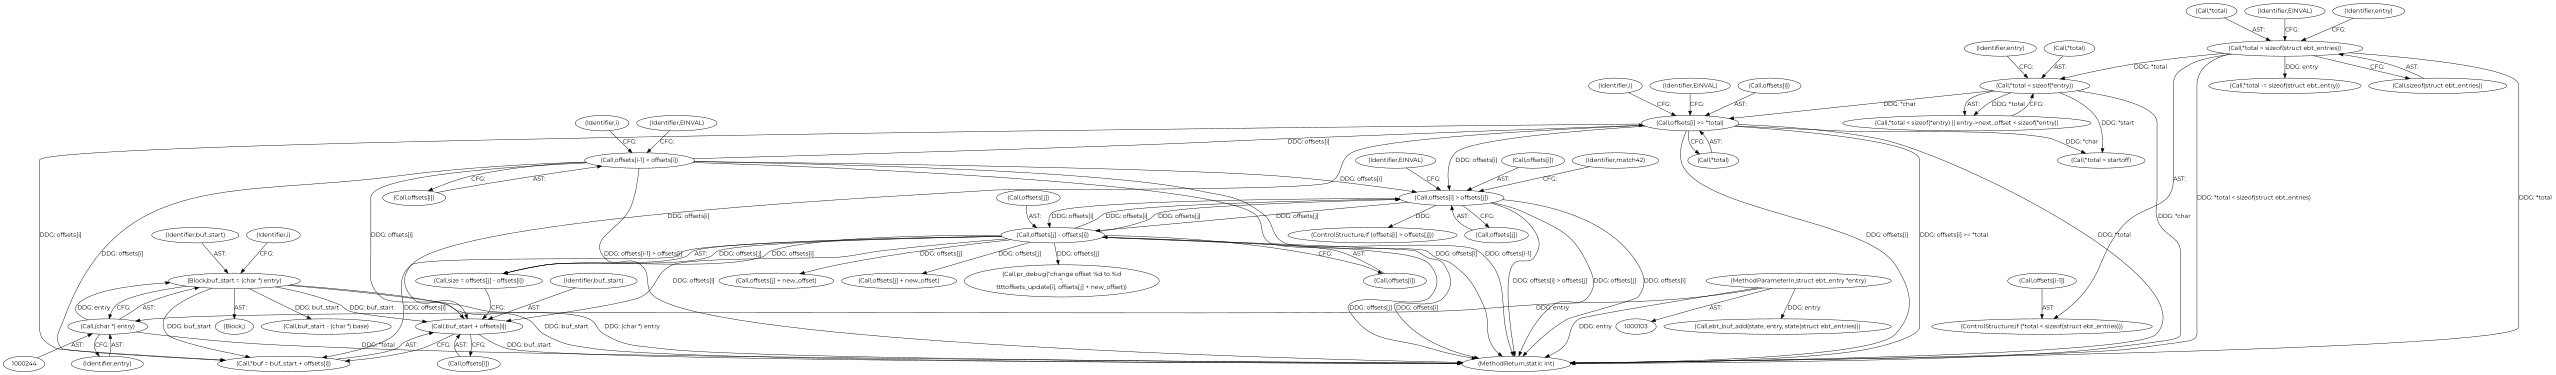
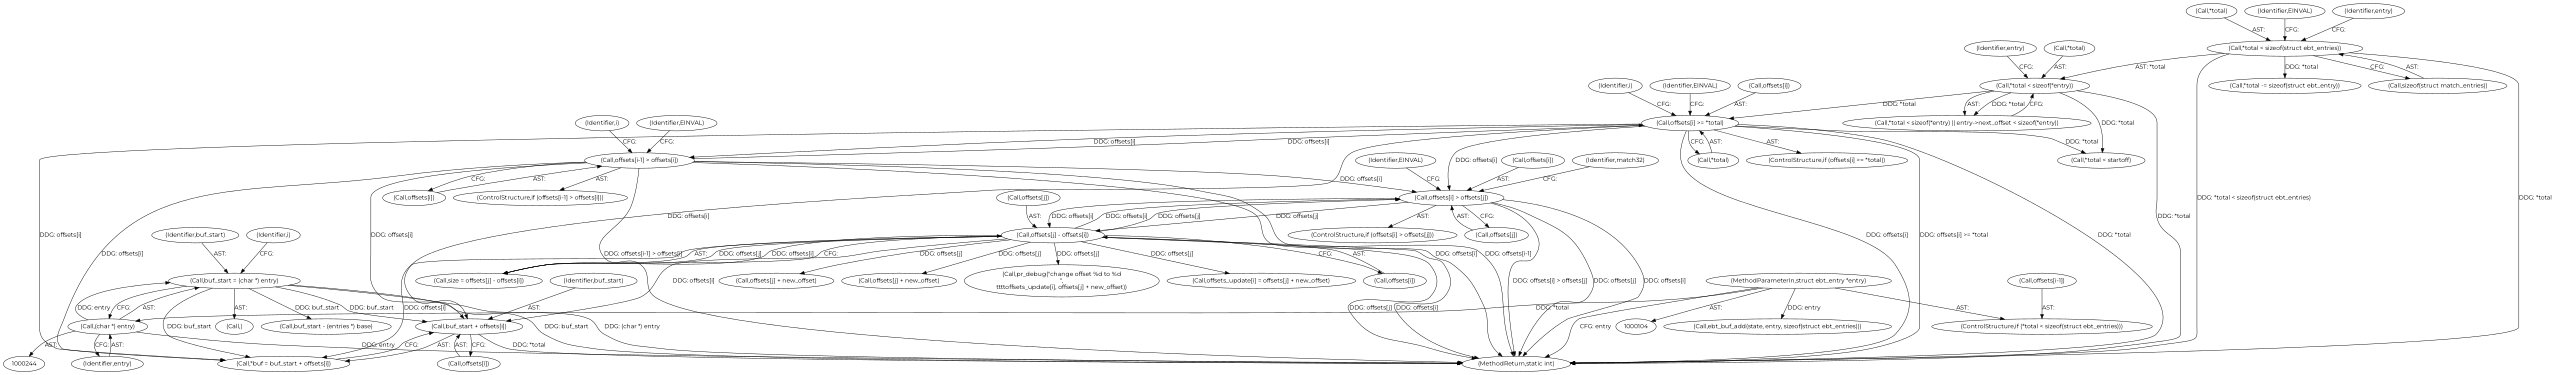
edge "(Call,*total < sizeof(struct ebt_entries))" -> "(Call,*total < sizeof(*entry))": label "DDG: *total" -> "AST: *total"
edge "(Call,*total < sizeof(struct ebt_entries))" -> "(Call,*total -= sizeof(struct ebt_entry))": label "DDG: entry" -> "DDG: *total"
node "(Call,sizeof(struct ebt_entries))": label "(Call,sizeof(struct ebt_entries))" -> "(Call,sizeof(struct match_entries))"
edge "(Call,*total < sizeof(*entry))" -> "(Call,offsets[i] >= *total)": label "DDG: *char" -> "DDG: *total"
edge "(Call,*total < sizeof(*entry))" -> "(Call,*total < startoff)": label "DDG: *start" -> "DDG: *total"
edge "(Call,offsets[i] >= *total)" -> "(Call,offsets[i-1] > offsets[i])": added, label "DDG: offsets[i]"
edge "(Call,offsets[i] >= *total)" -> "(Call,*total < startoff)": label "DDG: *char" -> "DDG: *total"
node "(Identifier,match42)": label "(Identifier,match42)" -> "(Identifier,match32)"
node "(ControlStructure,if (offsets[i] >= *total))": added
edge "(Call,*total < sizeof(struct ebt_entries))" -> "(ControlStructure,if (*total < sizeof(struct ebt_entries)))": now "(MethodParameterIn,struct ebt_entry *entry)" -> "(ControlStructure,if (*total < sizeof(struct ebt_entries)))"
node "(ControlStructure,if (offsets[i-1] > offsets[i]))": added
edge "(Call,offsets[i] > offsets[j])" -> "(ControlStructure,if (offsets[i] > offsets[j]))": label "DDG: " -> "AST: "
edge "(Call,*total < sizeof(*entry))" -> "(MethodReturn,static int)": label "DDG: *char" -> "DDG: *total"
node "(Block,buf_start = (char *) entry)": label "(Block,buf_start = (char *) entry)" -> "(Call,buf_start = (char *) entry)"
node "(Call,offsets_update[i] = offsets[j] + new_offset)": added
edge "(Call,size = offsets[j] - offsets[i])" -> "(Call,buf_start + offsets[i])": now "(Call,size = offsets[j] - offsets[i])" -> "(Call,offsets[j] - offsets[i])"
edge "(MethodParameterIn,struct ebt_entry *entry)" -> "(Call,(char *) entry)": label "DDG: entry" -> "DDG: *total"
node "(Block,)": label "(Block,)" -> "(Call,)"
node "(Call,buf_start - (char *) base)": label "(Call,buf_start - (char *) base)" -> "(Call,buf_start - (entries *) base)"
edge "(MethodParameterIn,struct ebt_entry *entry)" -> "(MethodReturn,static int)": label "DDG: entry" -> "CFG: entry"
node "1000103": label "1000103" -> "1000104"
node "(Call,ebt_buf_add(state, entry, state(struct ebt_entries)))": label "(Call,ebt_buf_add(state, entry, state(struct ebt_entries)))" -> "(Call,ebt_buf_add(state, entry, sizeof(struct ebt_entries)))"
edge "(Call,(char *) entry)" -> "(MethodReturn,static int)": label "DDG: *total" -> "DDG: entry"
edge "(Call,*buf = buf_start + offsets[i])" -> "(Call,buf_start + offsets[i])": label "AST: " -> "CFG: "
edge "(Call,buf_start + offsets[i])" -> "(Call,*buf = buf_start + offsets[i])": label "CFG: " -> "AST: "
edge "(Call,buf_start + offsets[i])" -> "(MethodReturn,static int)": label "DDG: buf_start" -> "DDG: *total"
edge "1000244" -> "(Call,(char *) entry)": reversed
